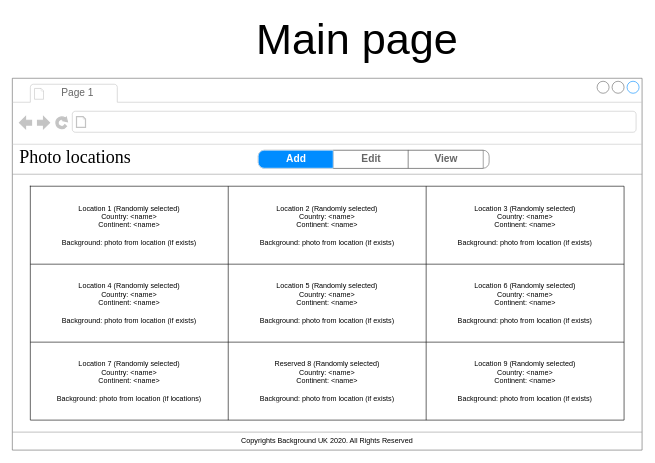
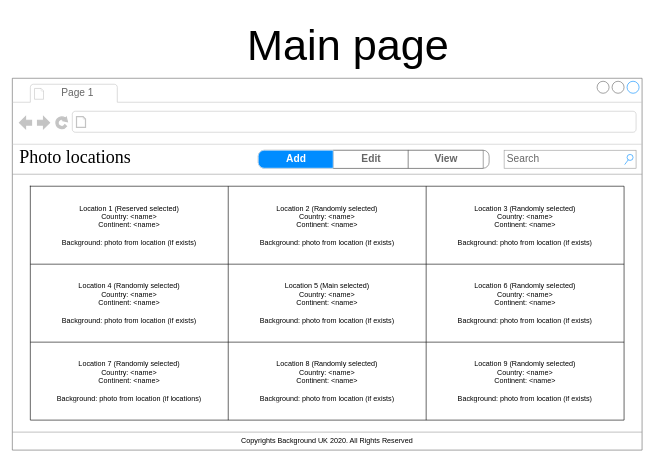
node "Main page": moved (357, 39) -> (348, 45)
node "Search": added
node "Location 1 (Randomly selected) Country: <name> Continent: <name> Background: photo from location (if exists)": label "Location 1 (Randomly selected) Country: <name> Continent: <name> Background: photo from location (if exists)" -> "Location 1 (Reserved selected) Country: <name> Continent: <name> Background: photo from location (if exists)"
node "Location 5 (Randomly selected) Country: <name> Continent: <name> Background: photo from location (if exists)": label "Location 5 (Randomly selected) Country: <name> Continent: <name> Background: photo from location (if exists)" -> "Location 5 (Main selected) Country: <name> Continent: <name> Background: photo from location (if exists)"
node "Reserved 8 (Randomly selected) Country: <name> Continent: <name> Background: photo from location (if exists)": label "Reserved 8 (Randomly selected) Country: <name> Continent: <name> Background: photo from location (if exists)" -> "Location 8 (Randomly selected) Country: <name> Continent: <name> Background: photo from location (if exists)"
